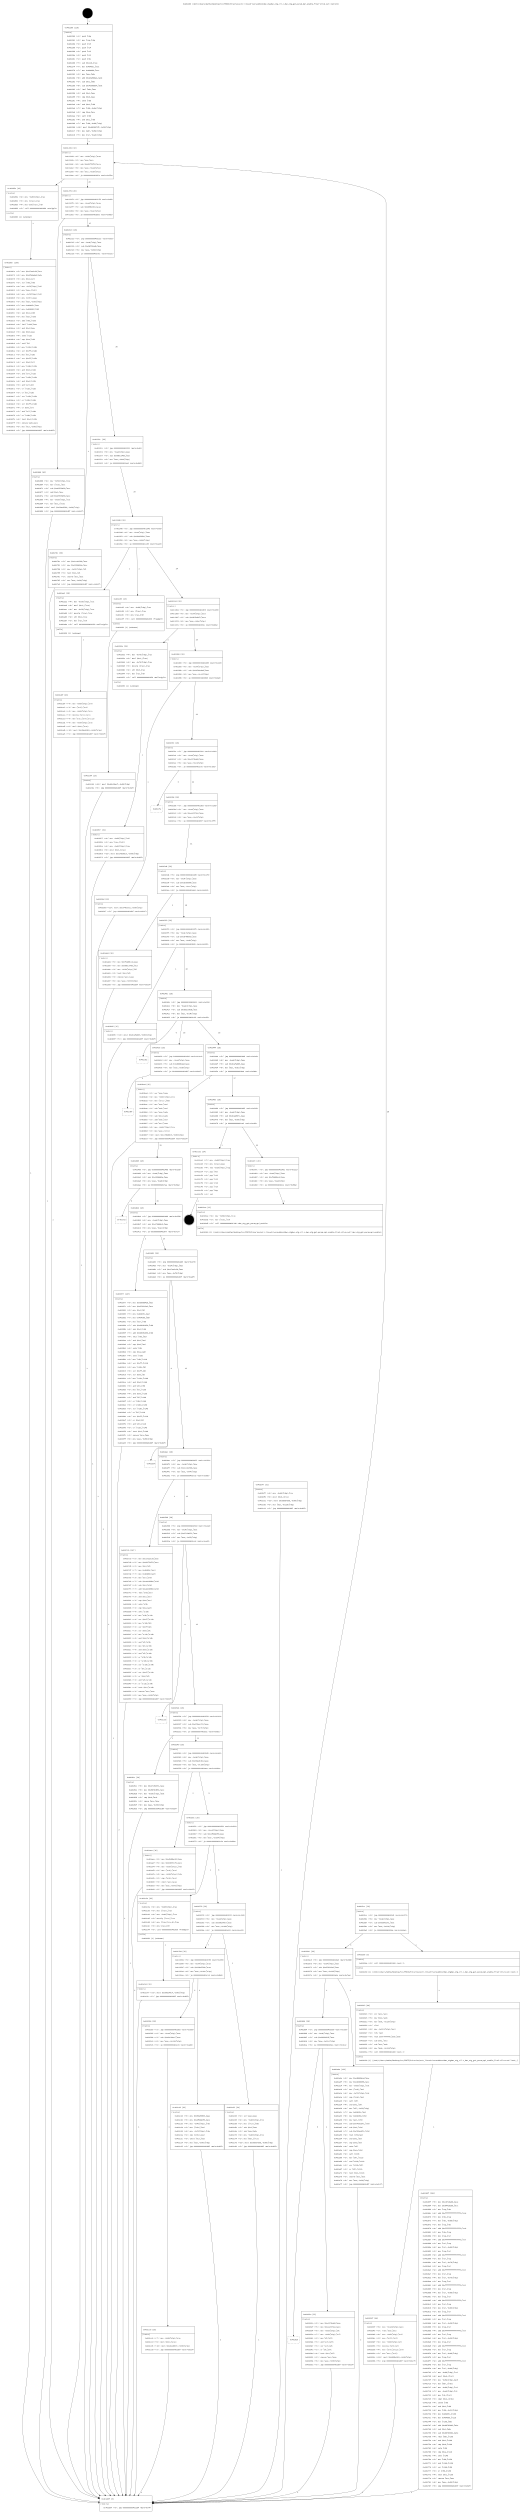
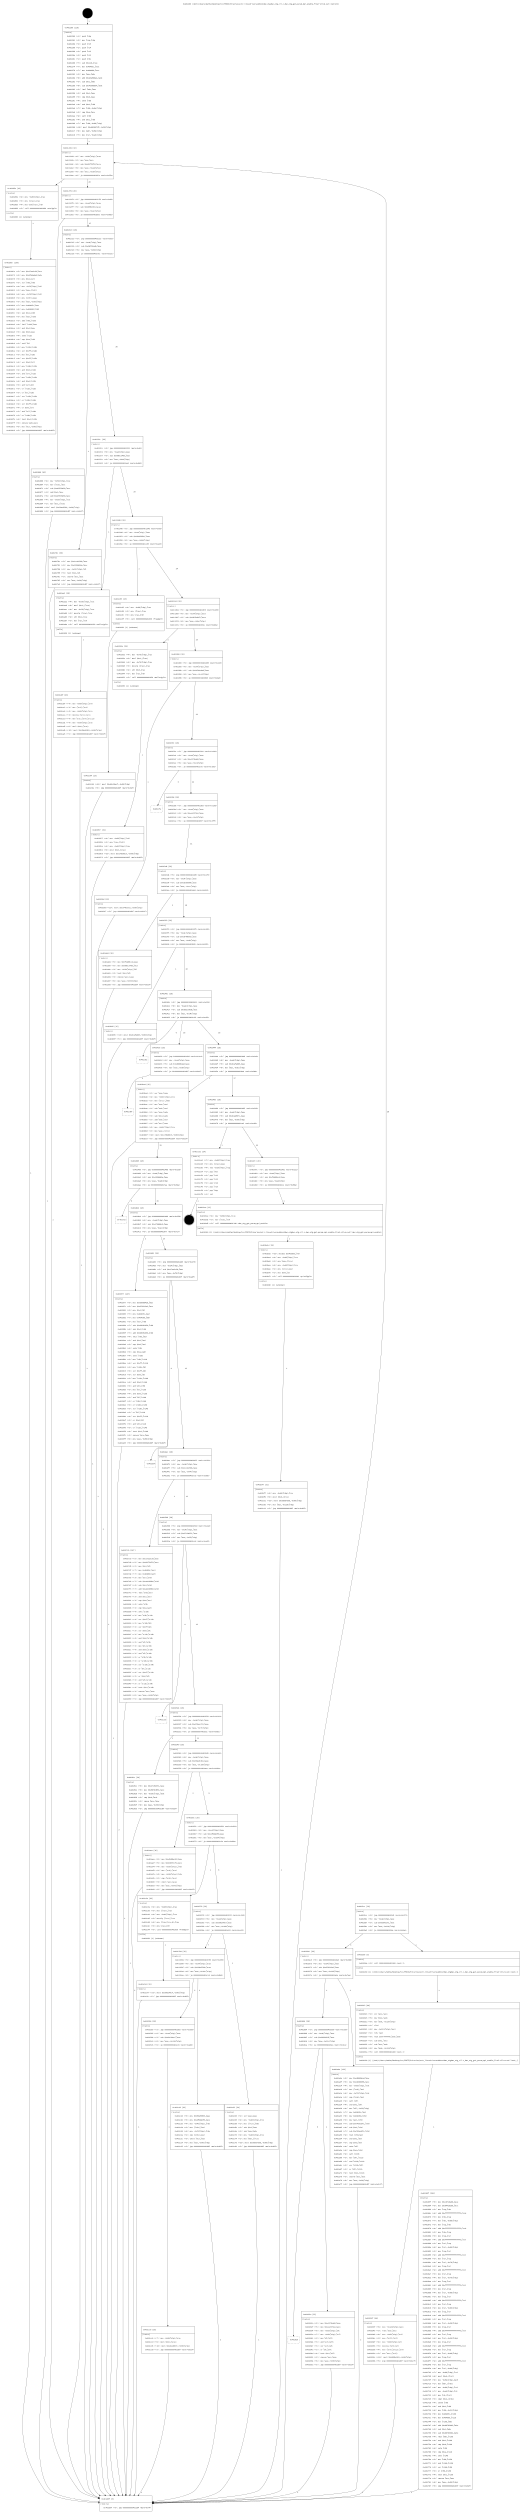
edge "0x401348 [28]" -> "0x401aa2 [29]": now "0x40132c [28]" -> "0x401aa2 [29]"
node "0x401bda [29]": added
